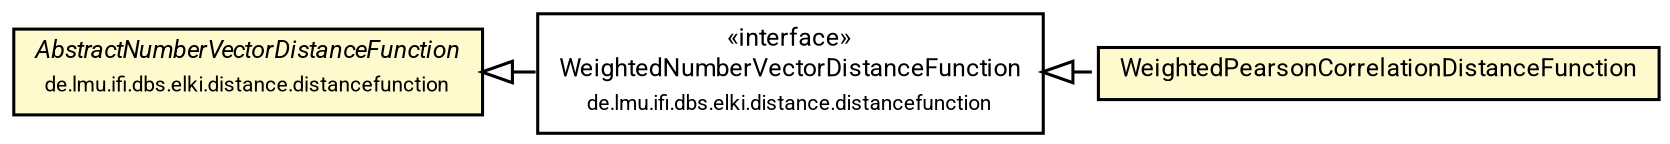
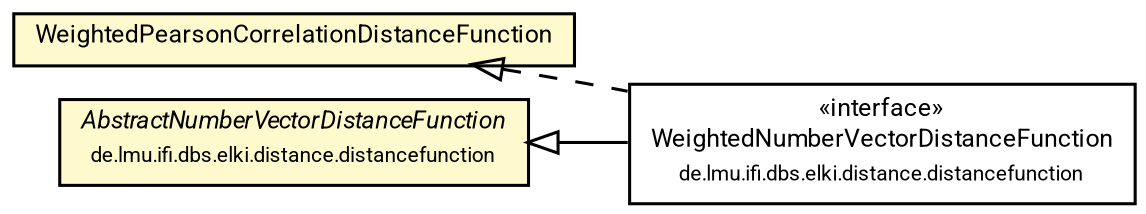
edge "WeightedPearsonCorrelationDistanceFunction" -> "WeightedNumberVectorDistanceFunction": reversed
